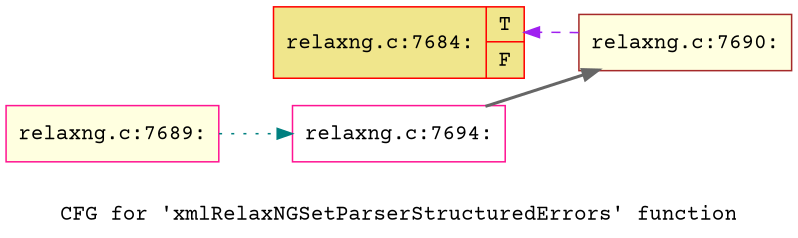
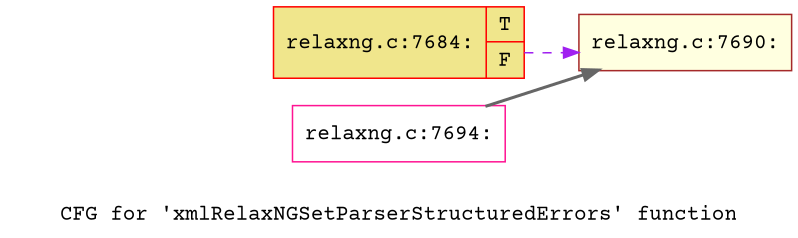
edge "relaxng.c:7690:" -> "relaxng.c:7684:": reversed
node "relaxng.c:7689:": removed
